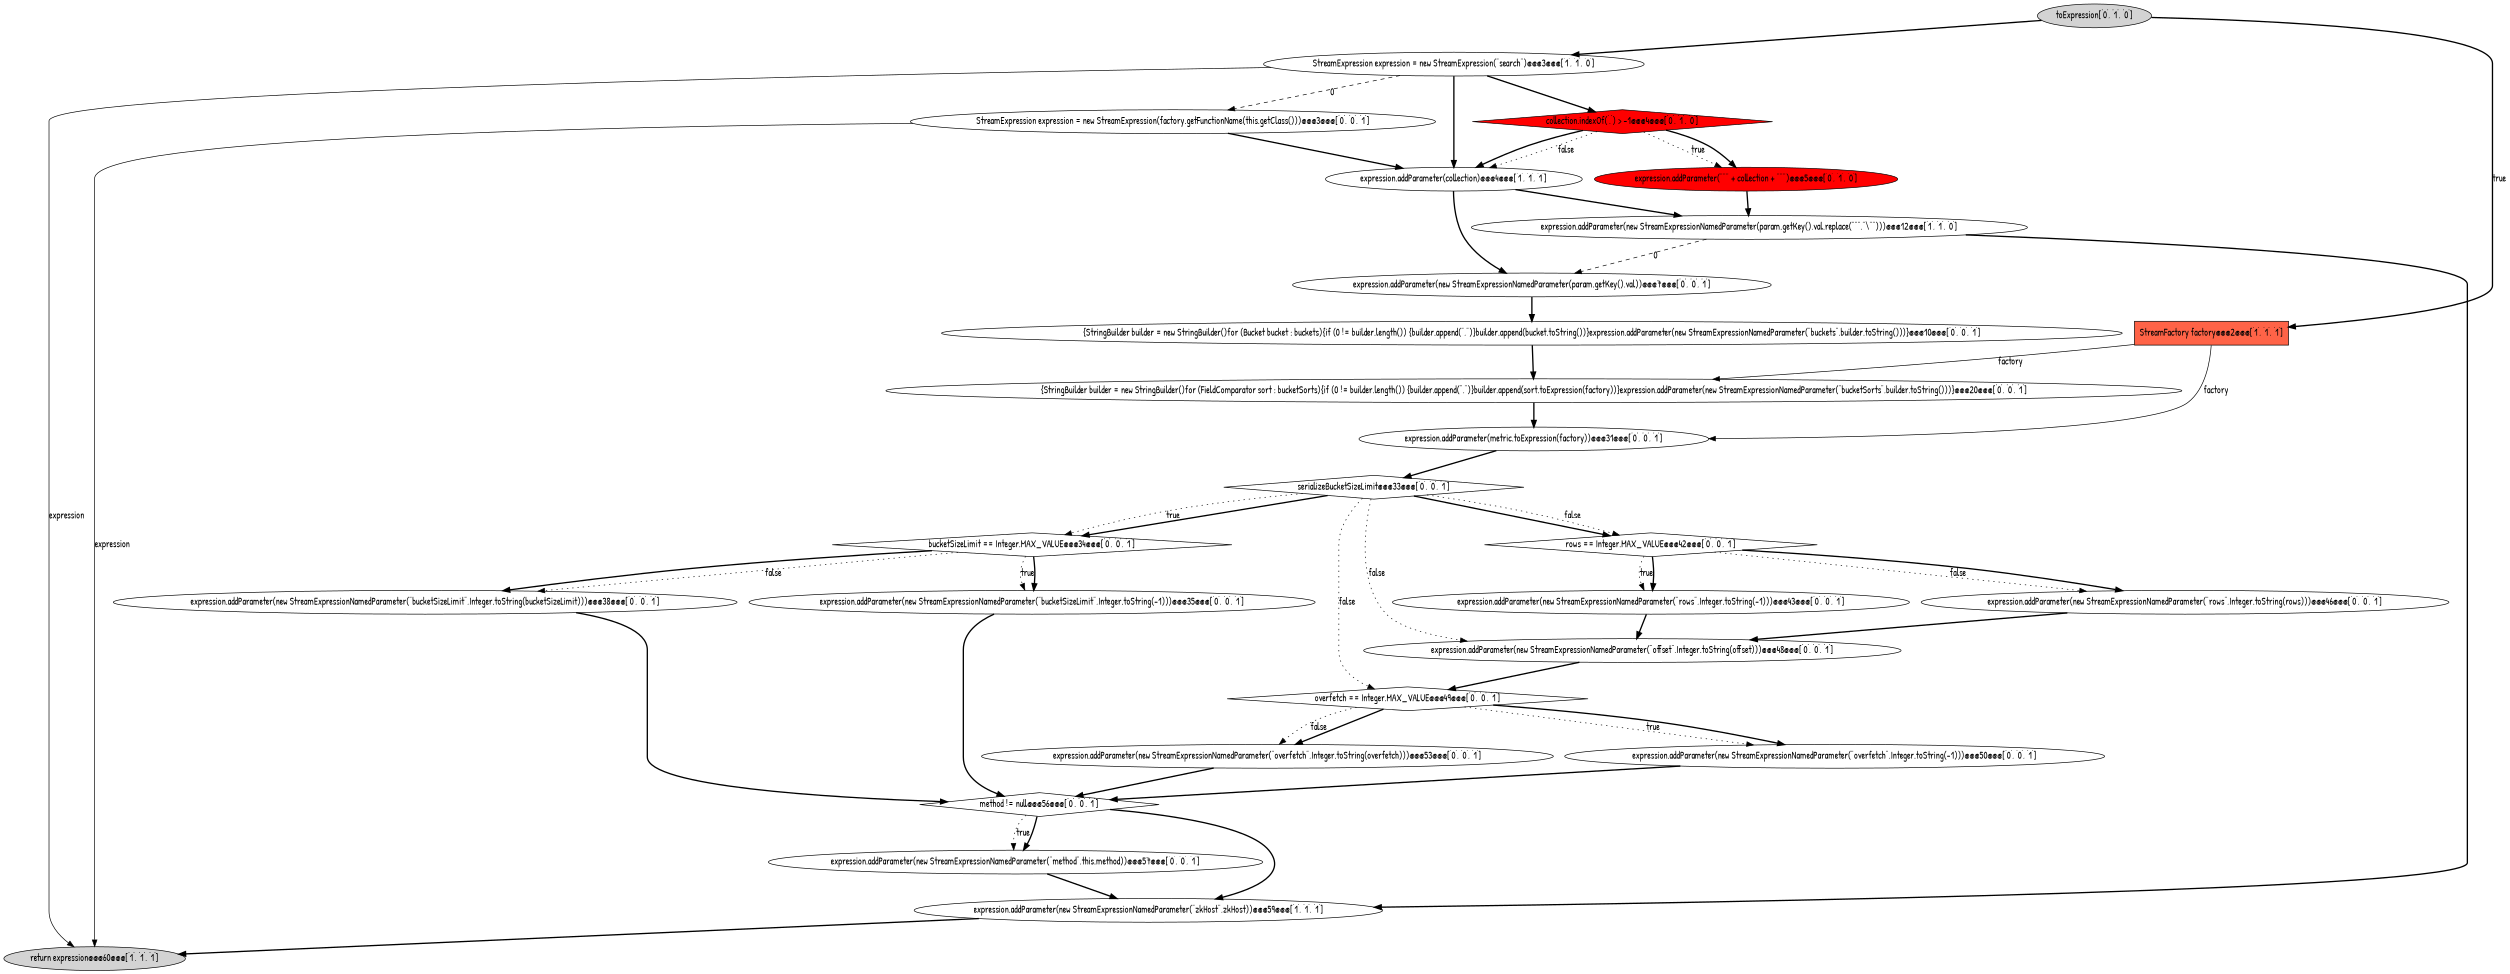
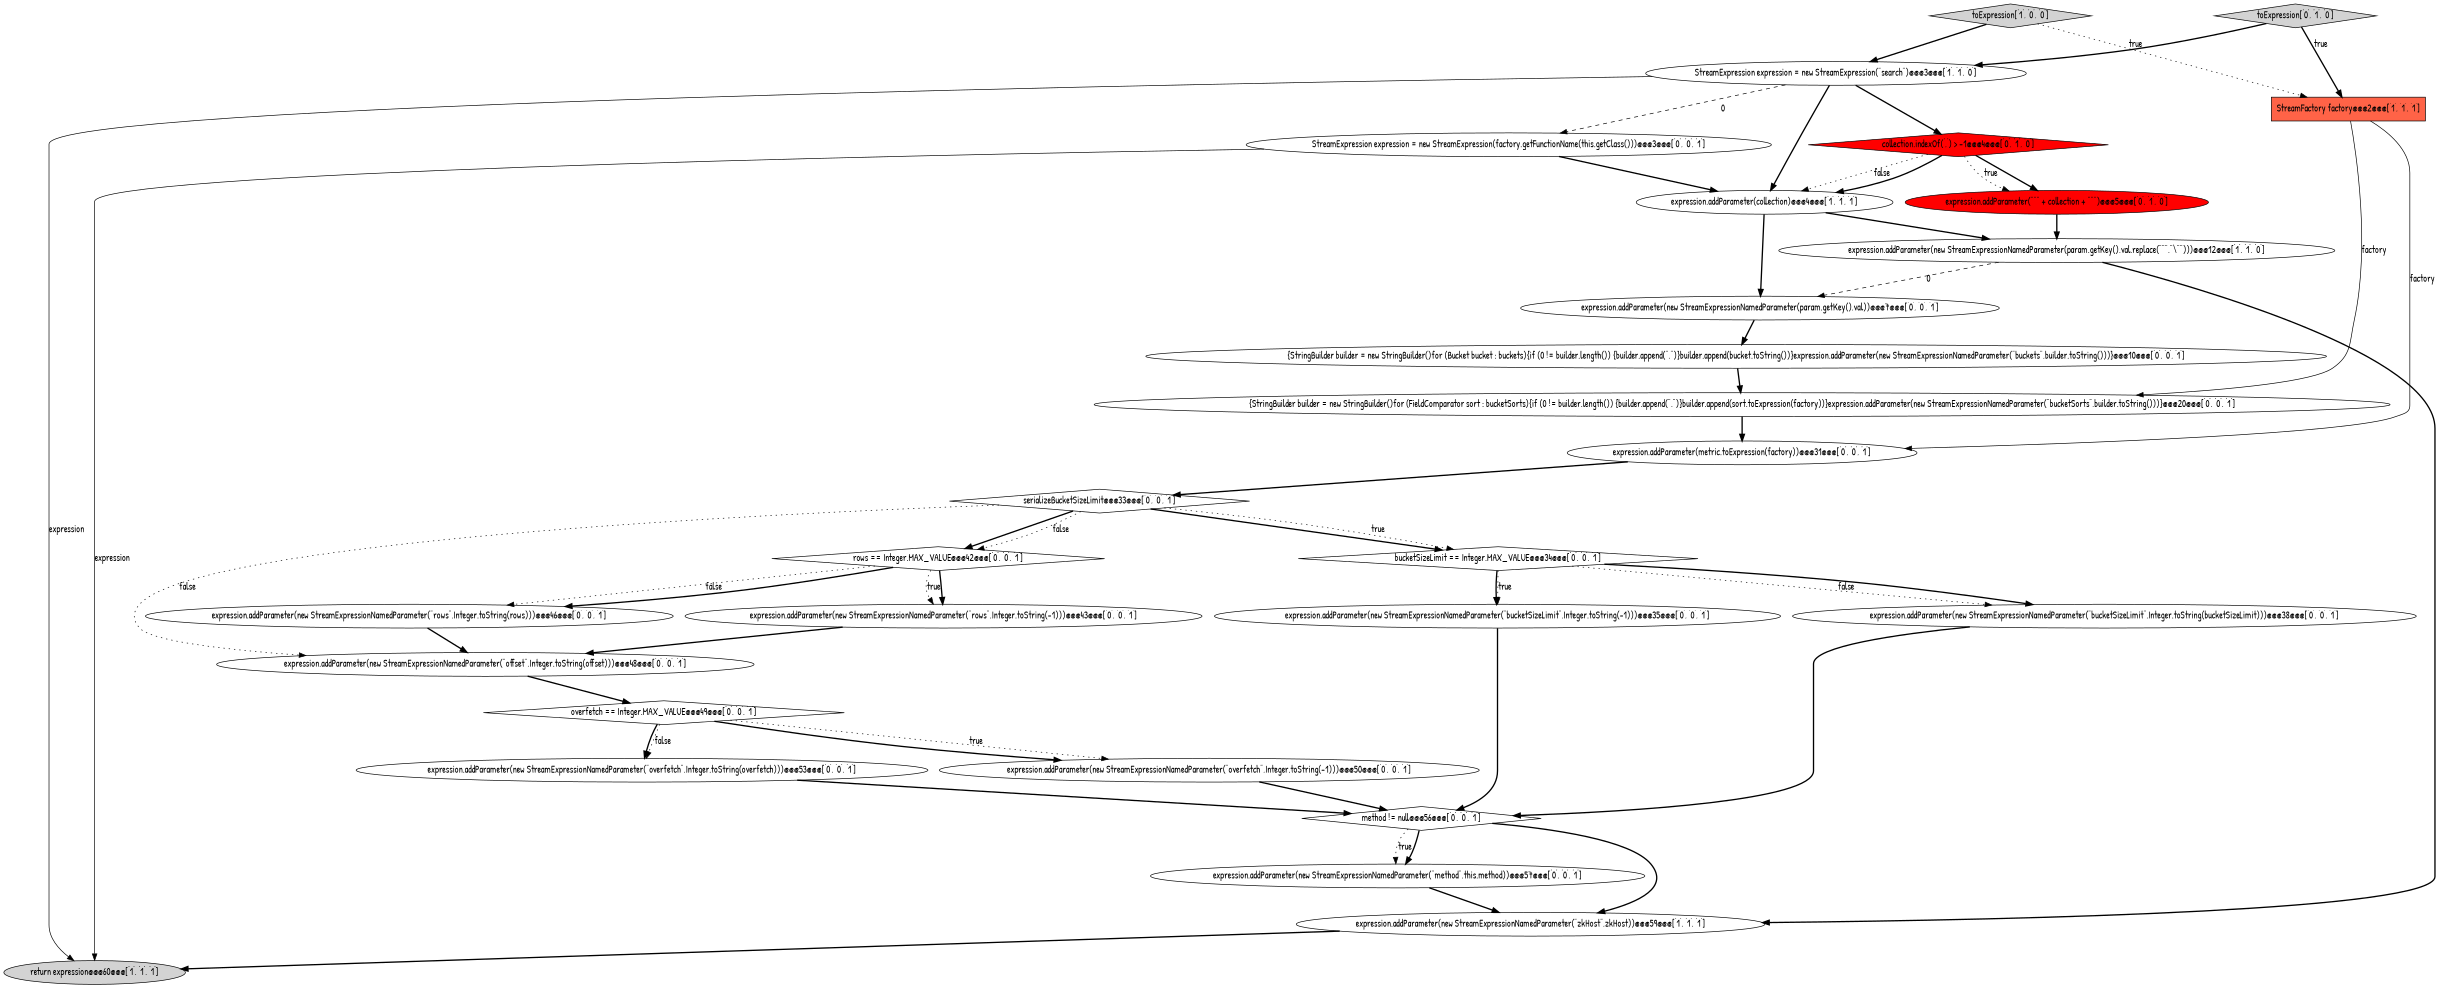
node "toExpression['1', '0', '0']": added
node "toExpression['0', '1', '0']": shape ellipse -> diamond
edge "serializeBucketSizeLimit@@@33@@@['0', '0', '1']" -> "overfetch == Integer.MAX_VALUE@@@49@@@['0', '0', '1']": removed, label "false"
